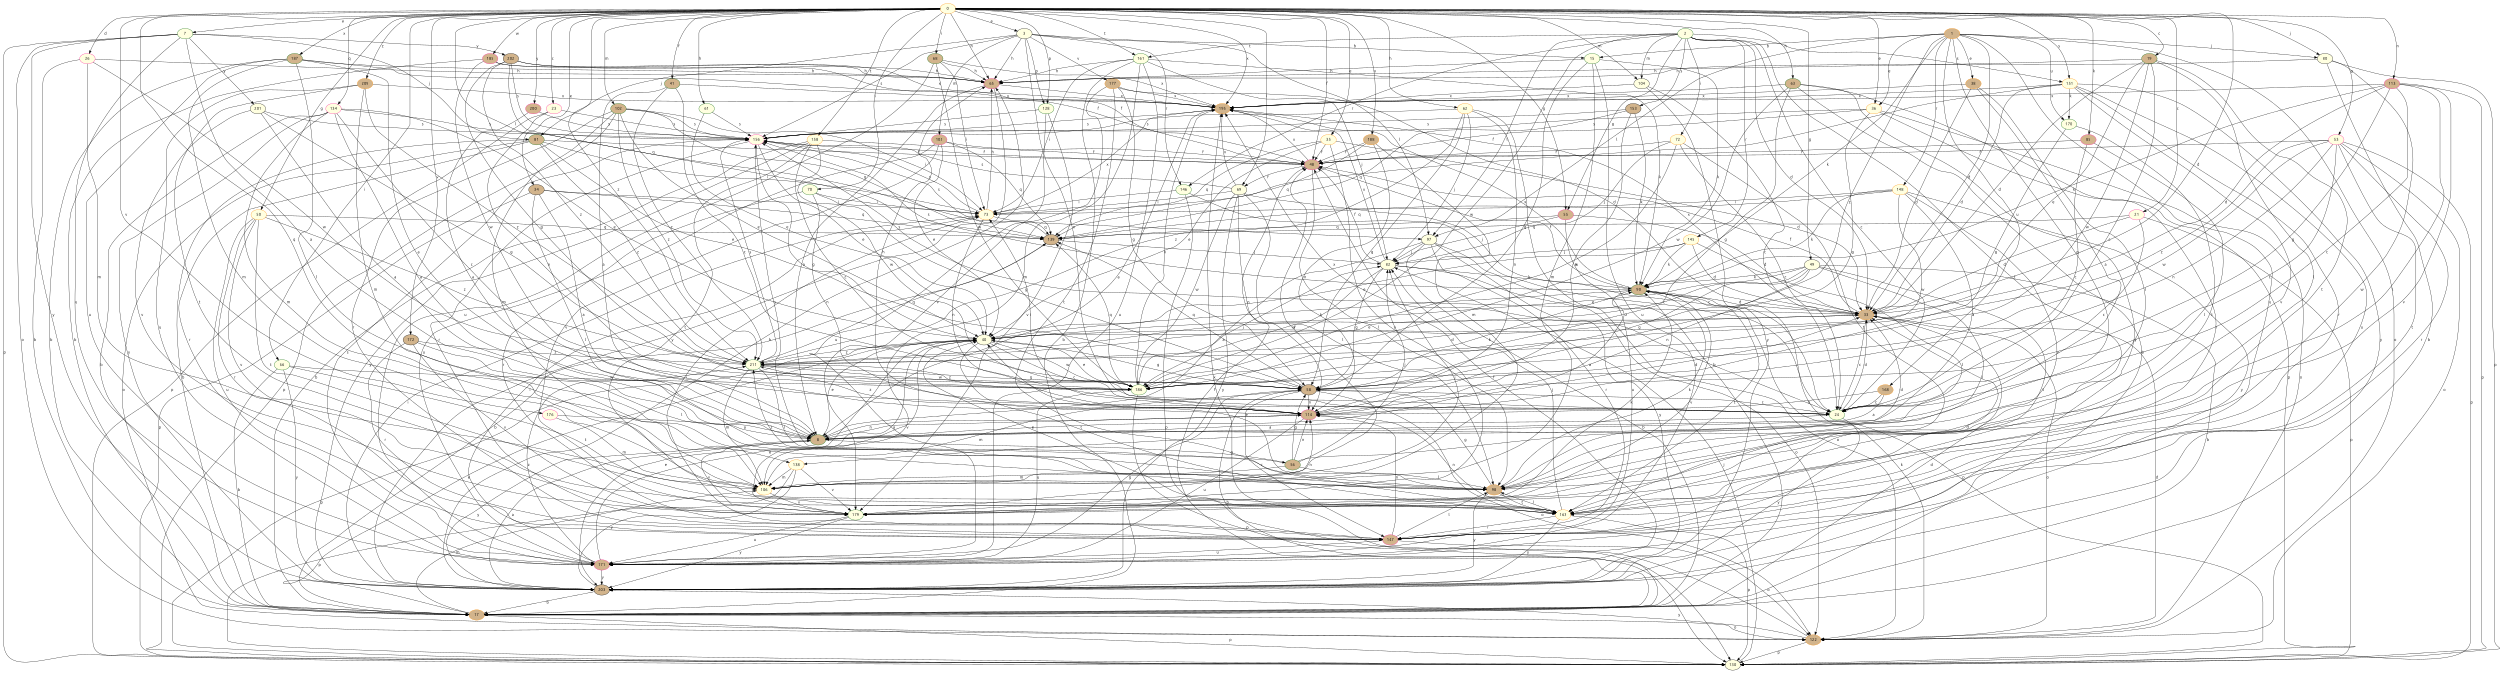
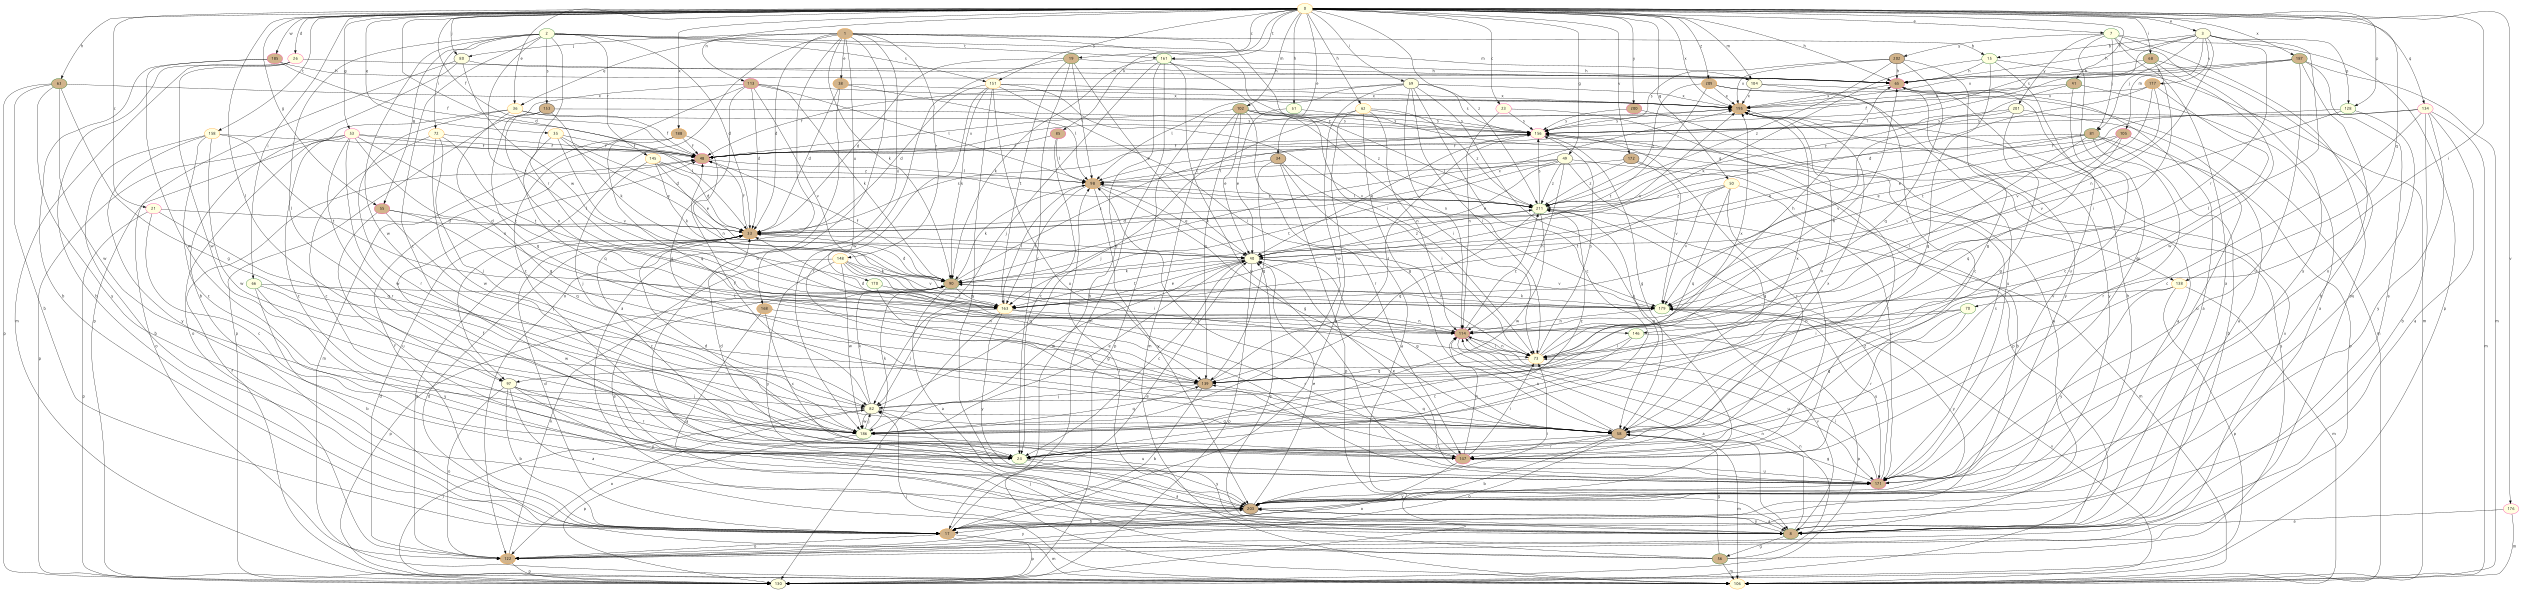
edge "151" -> "170": now "151" -> "90"
edge "48" -> "69": reversed
